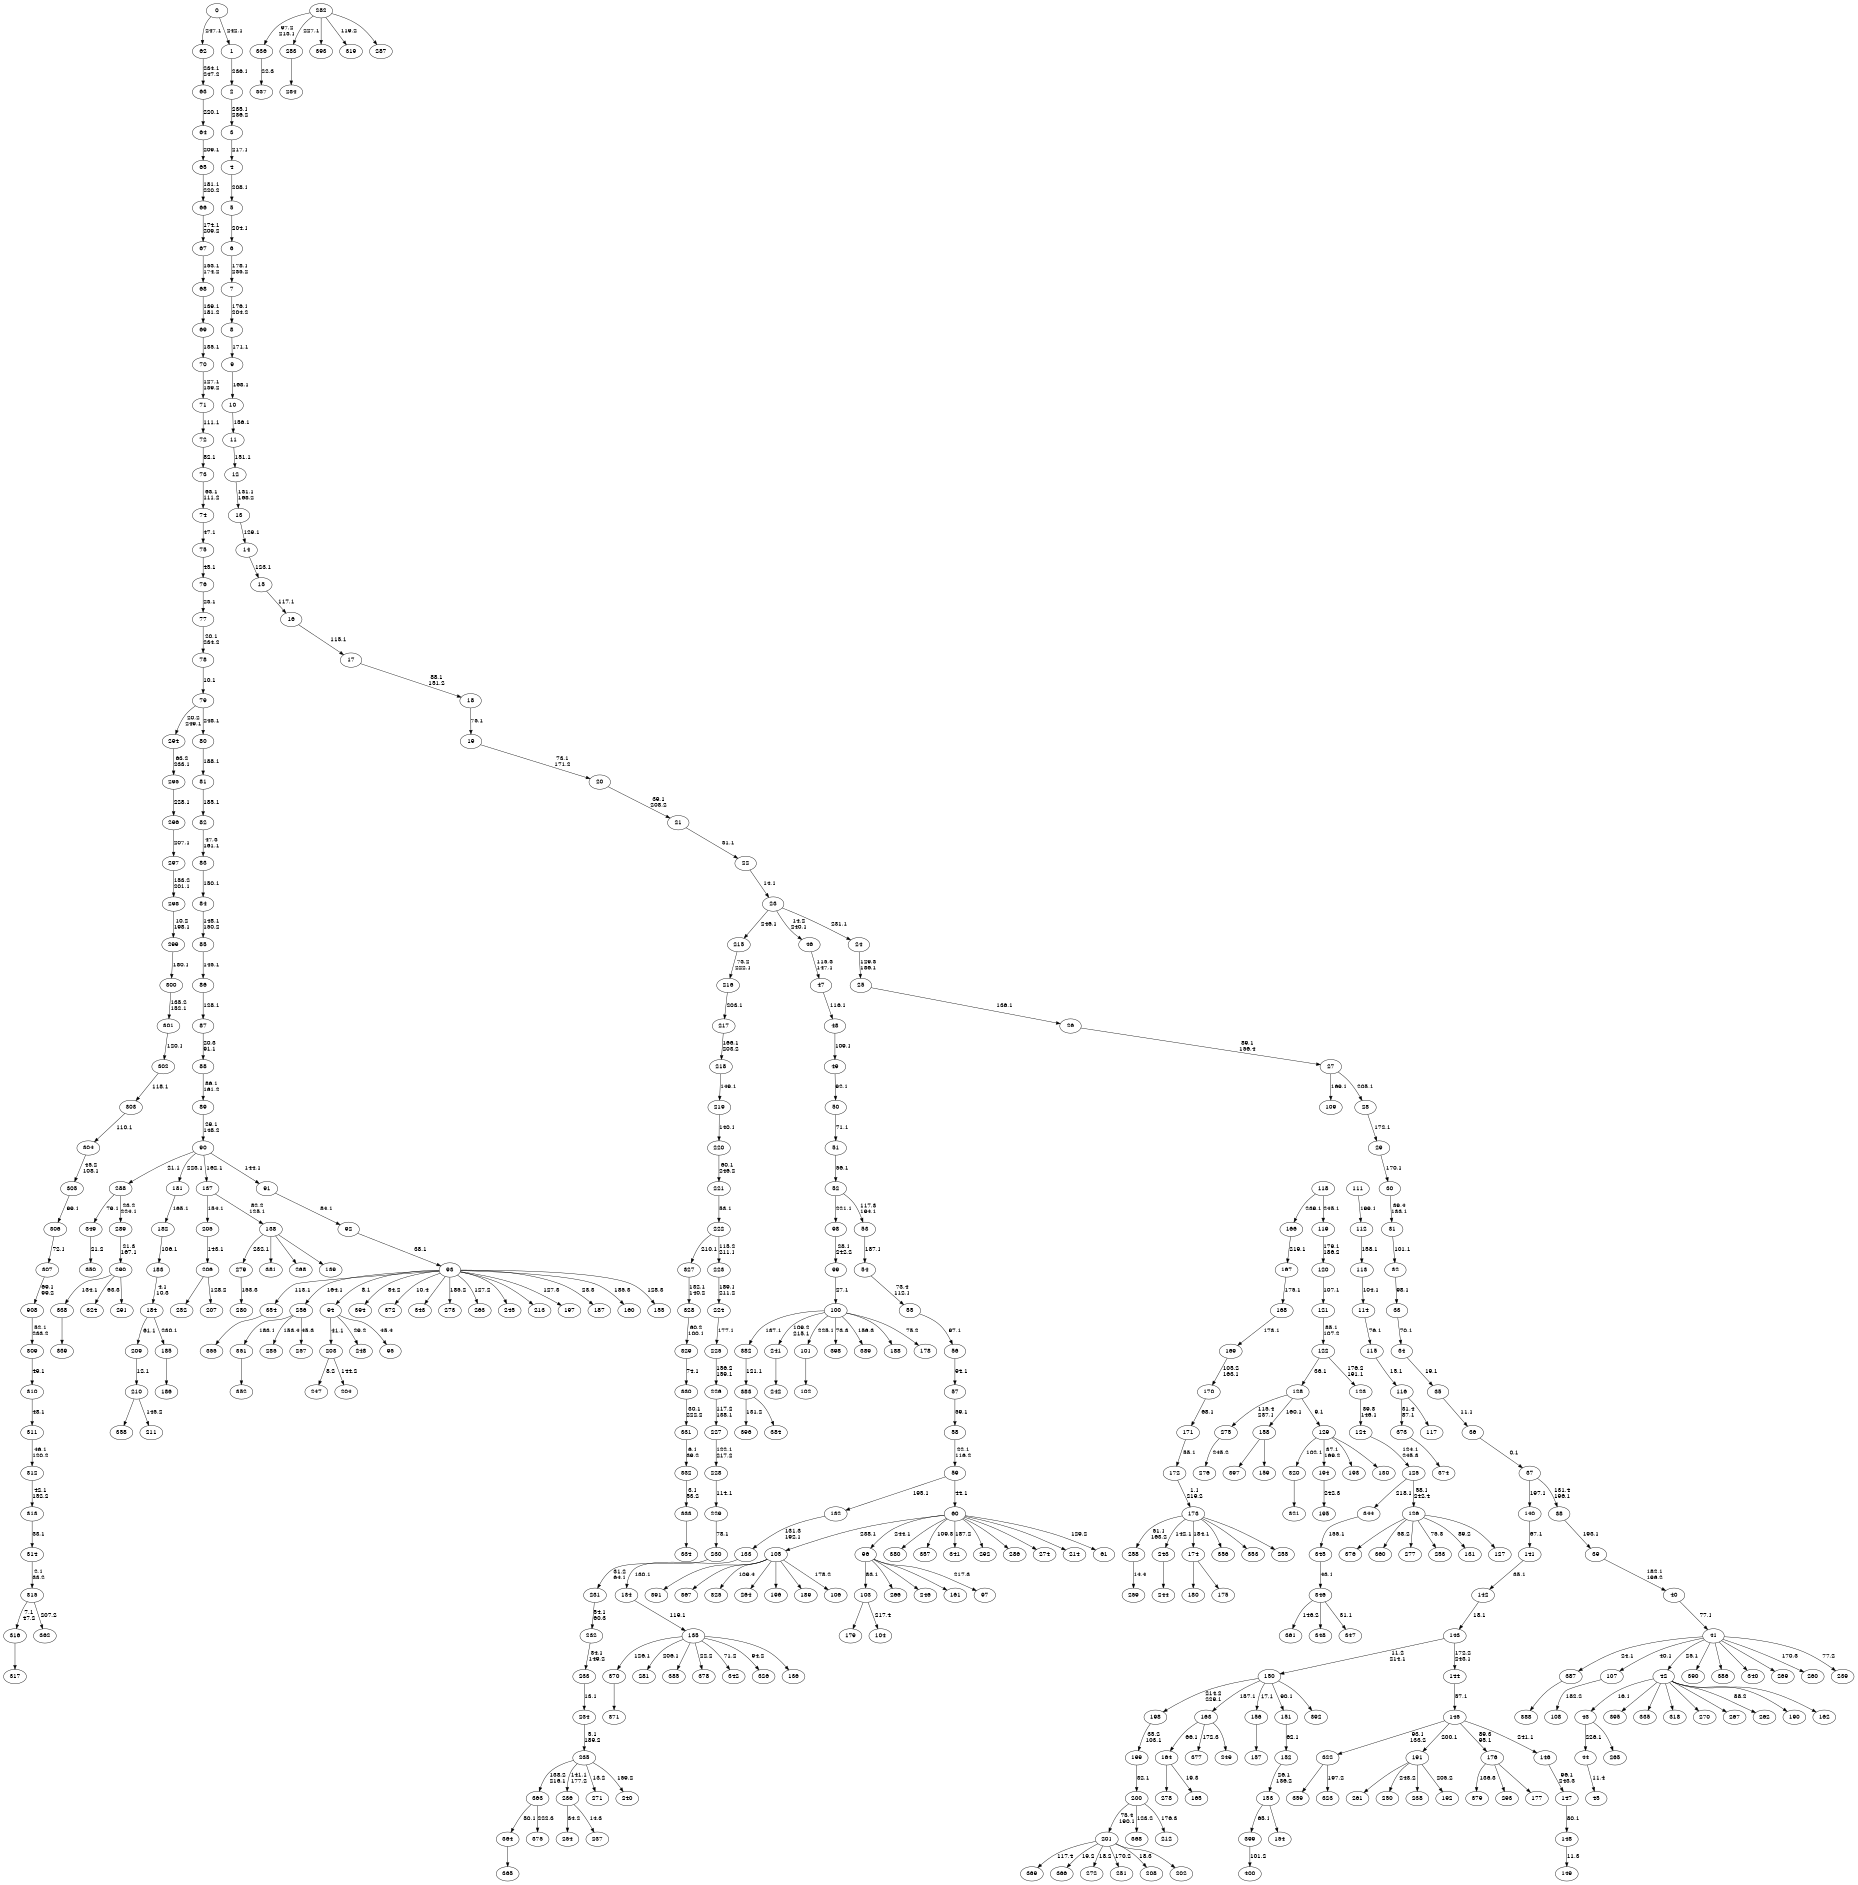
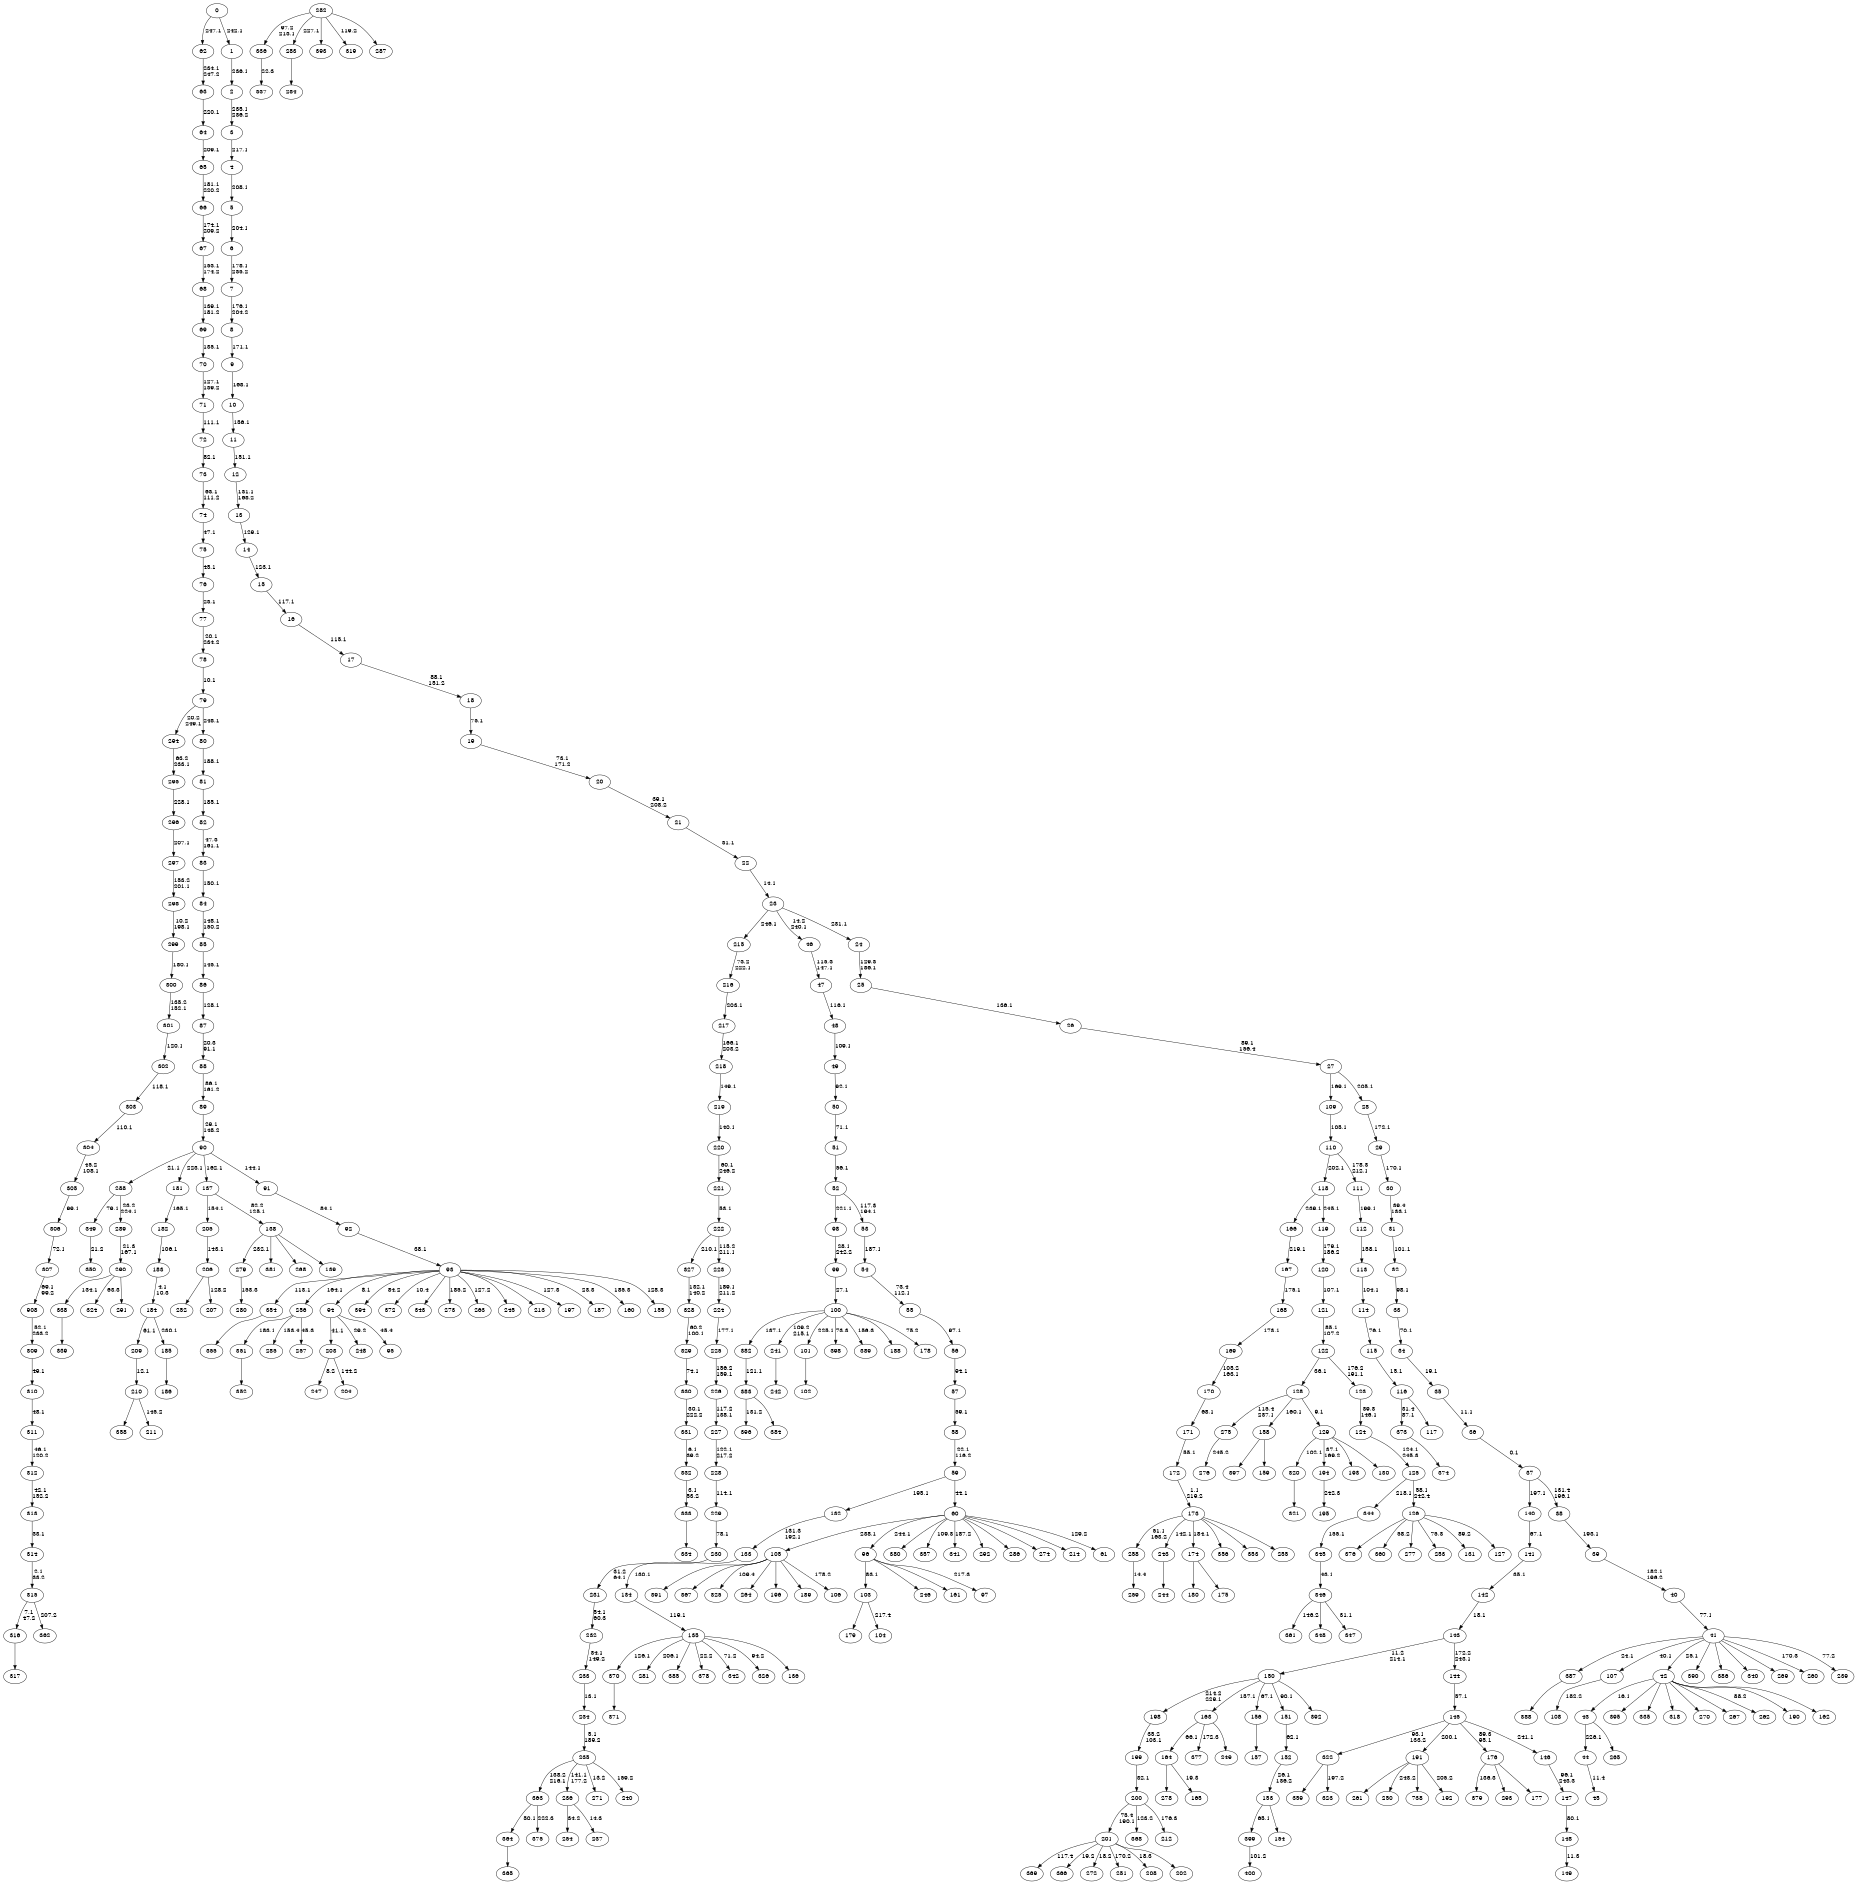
node "110": added
node "266": removed
edge "150" -> "156": label "17,1" -> "67,1"
node "238": label "238" -> "738"
